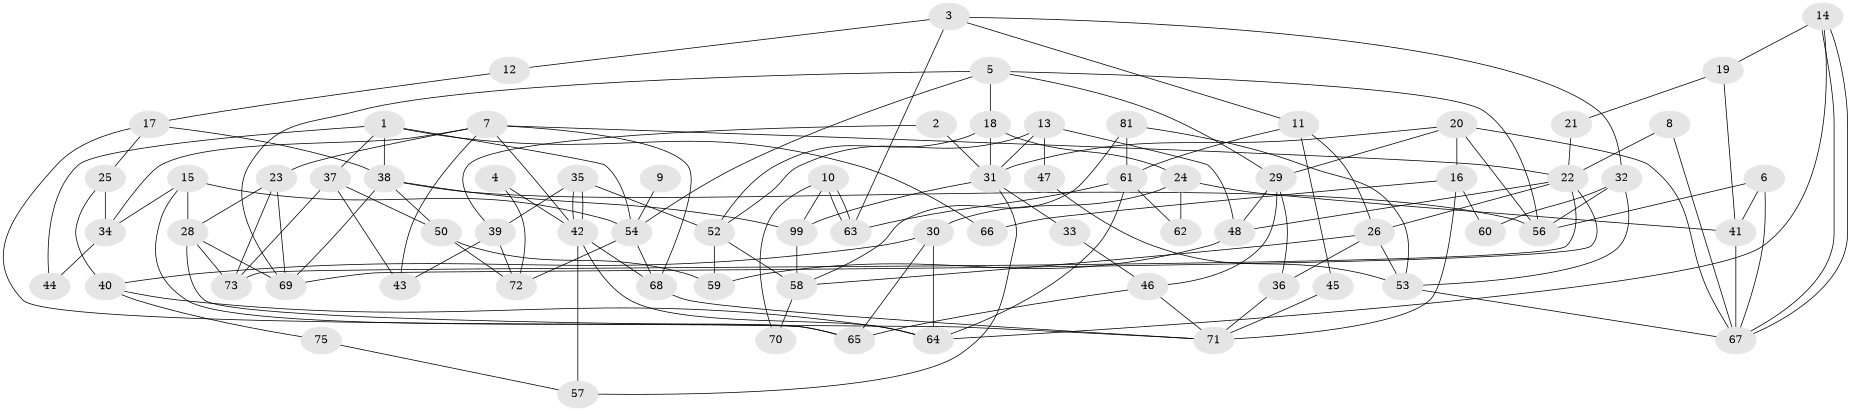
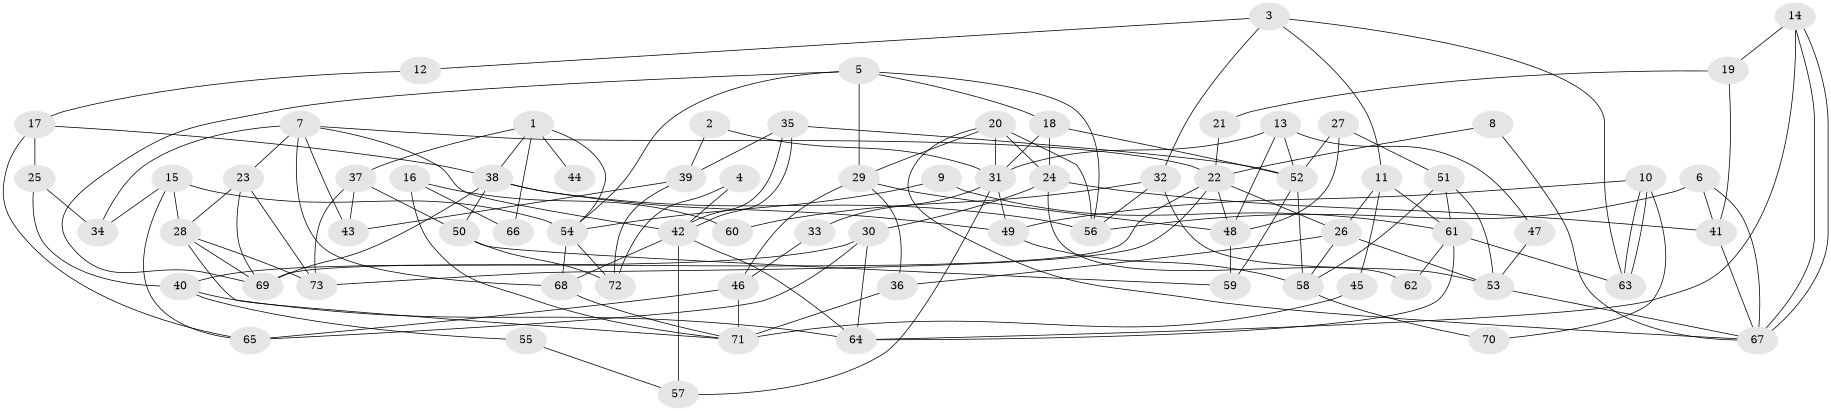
node "81": label "81" -> "51"
node "27": added
edge "20" -- "16": now "20" -- "24"
edge "9" -- "61": added
node "99": label "99" -> "49"
edge "34" -- "44": removed
node "75": label "75" -> "55"
